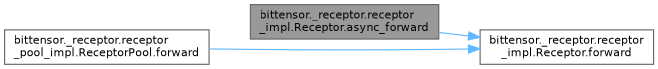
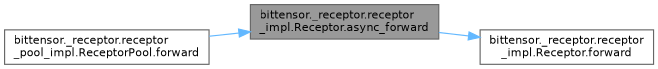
edge "bittensor._receptor.receptor _pool_impl.ReceptorPool.forward" -> "bittensor._receptor.receptor _impl.Receptor.forward": now "bittensor._receptor.receptor _pool_impl.ReceptorPool.forward" -> "bittensor._receptor.receptor _impl.Receptor.async_forward"
